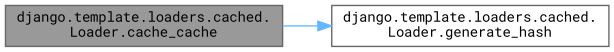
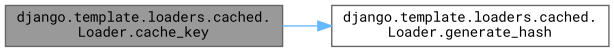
node "django.template.loaders.cached. Loader.cache_cache": label "django.template.loaders.cached. Loader.cache_cache" -> "django.template.loaders.cached. Loader.cache_key"
